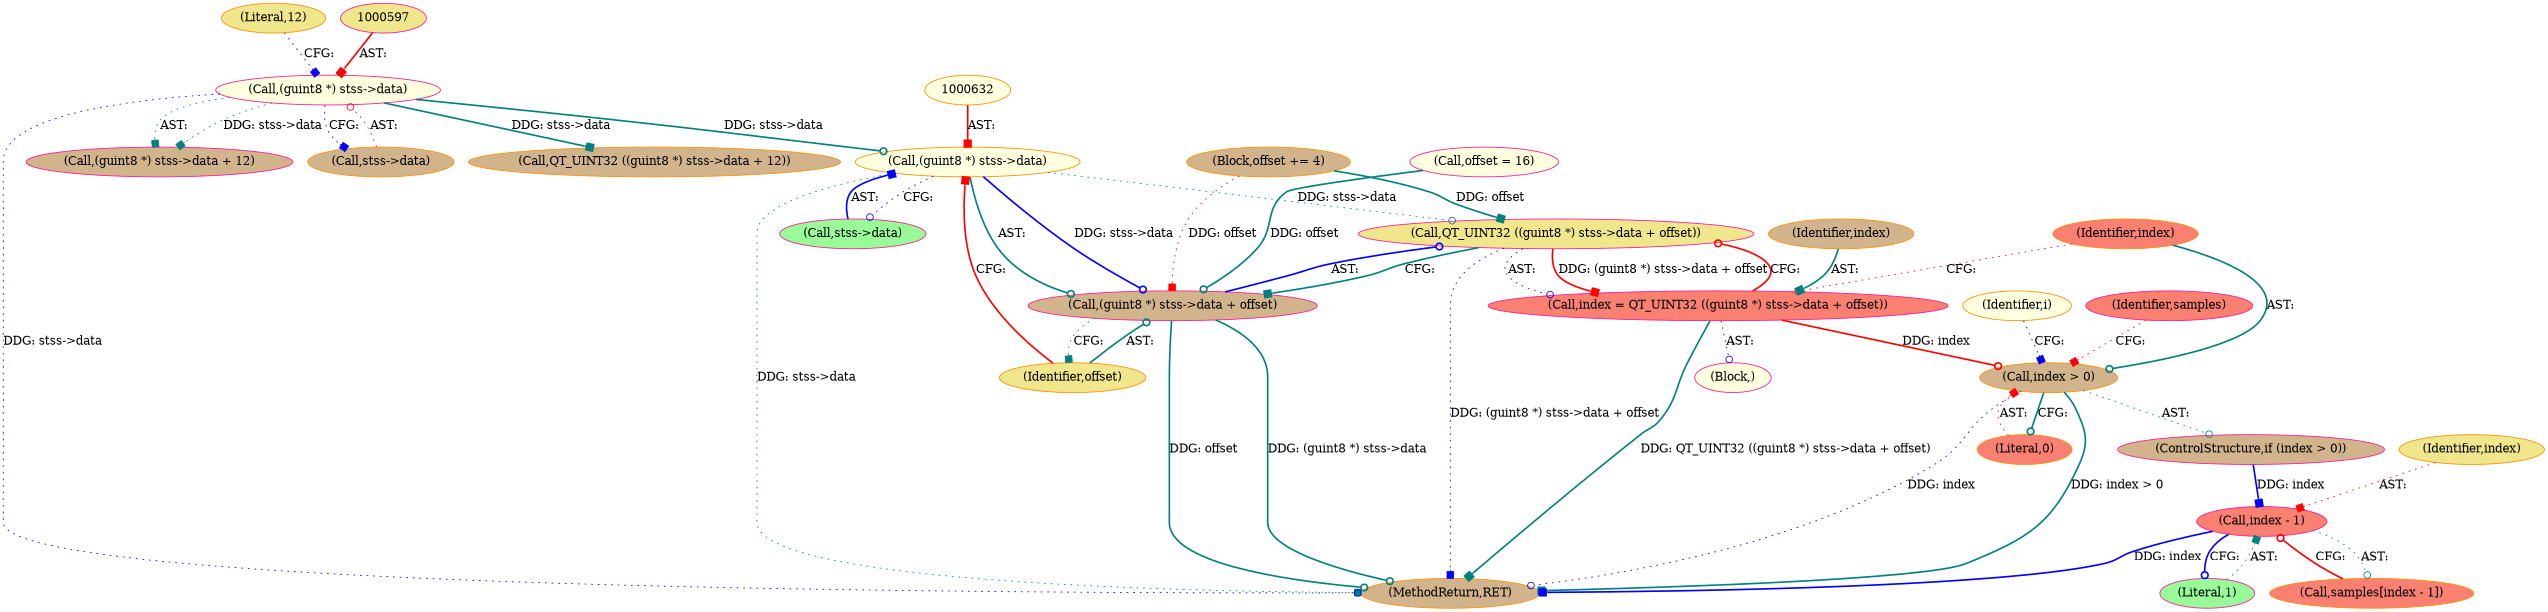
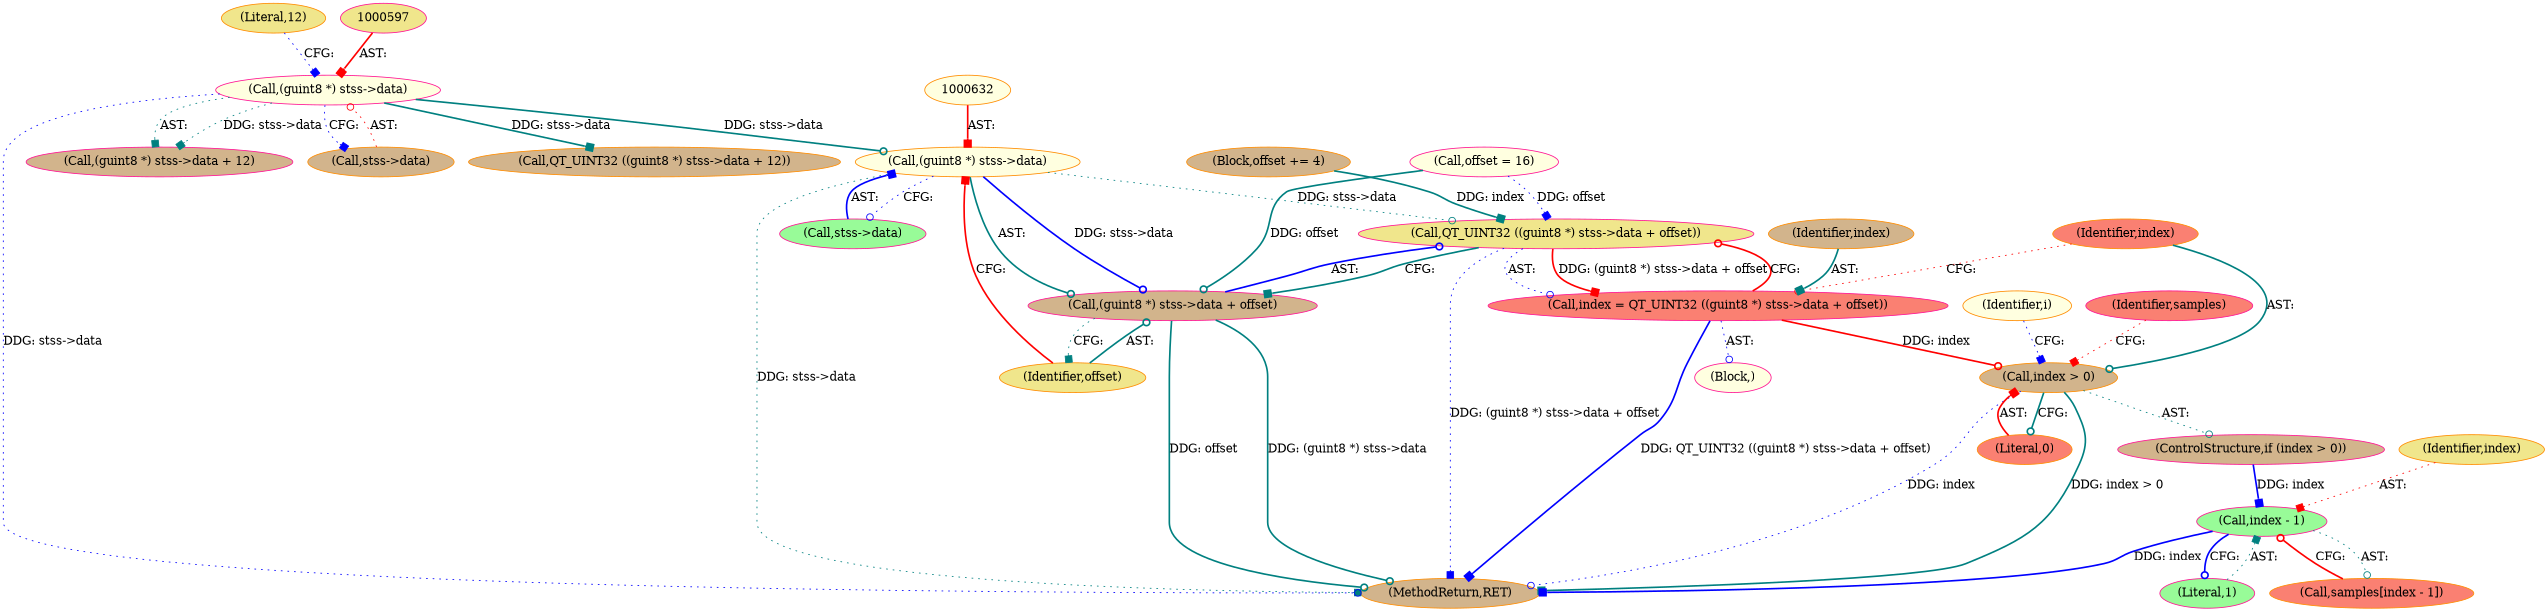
edge "(Call,offset = 16)" -> "(Call,QT_UINT32 ((guint8 *) stss->data + offset))": added, label "DDG: offset"
edge "(Block,offset += 4)" -> "(Call,QT_UINT32 ((guint8 *) stss->data + offset))": label "DDG: offset" -> "DDG: index"
edge "(Block,offset += 4)" -> "(Call,(guint8 *) stss->data + offset)": removed, label "DDG: offset"
edge "(Literal,0)" -> "(Call,index > 0)": style dotted -> bold
edge "(Call,index = QT_UINT32 ((guint8 *) stss->data + offset))" -> "(MethodReturn,RET)": color teal -> blue
node "(Call,index - 1)": fillcolor salmon -> palegreen
